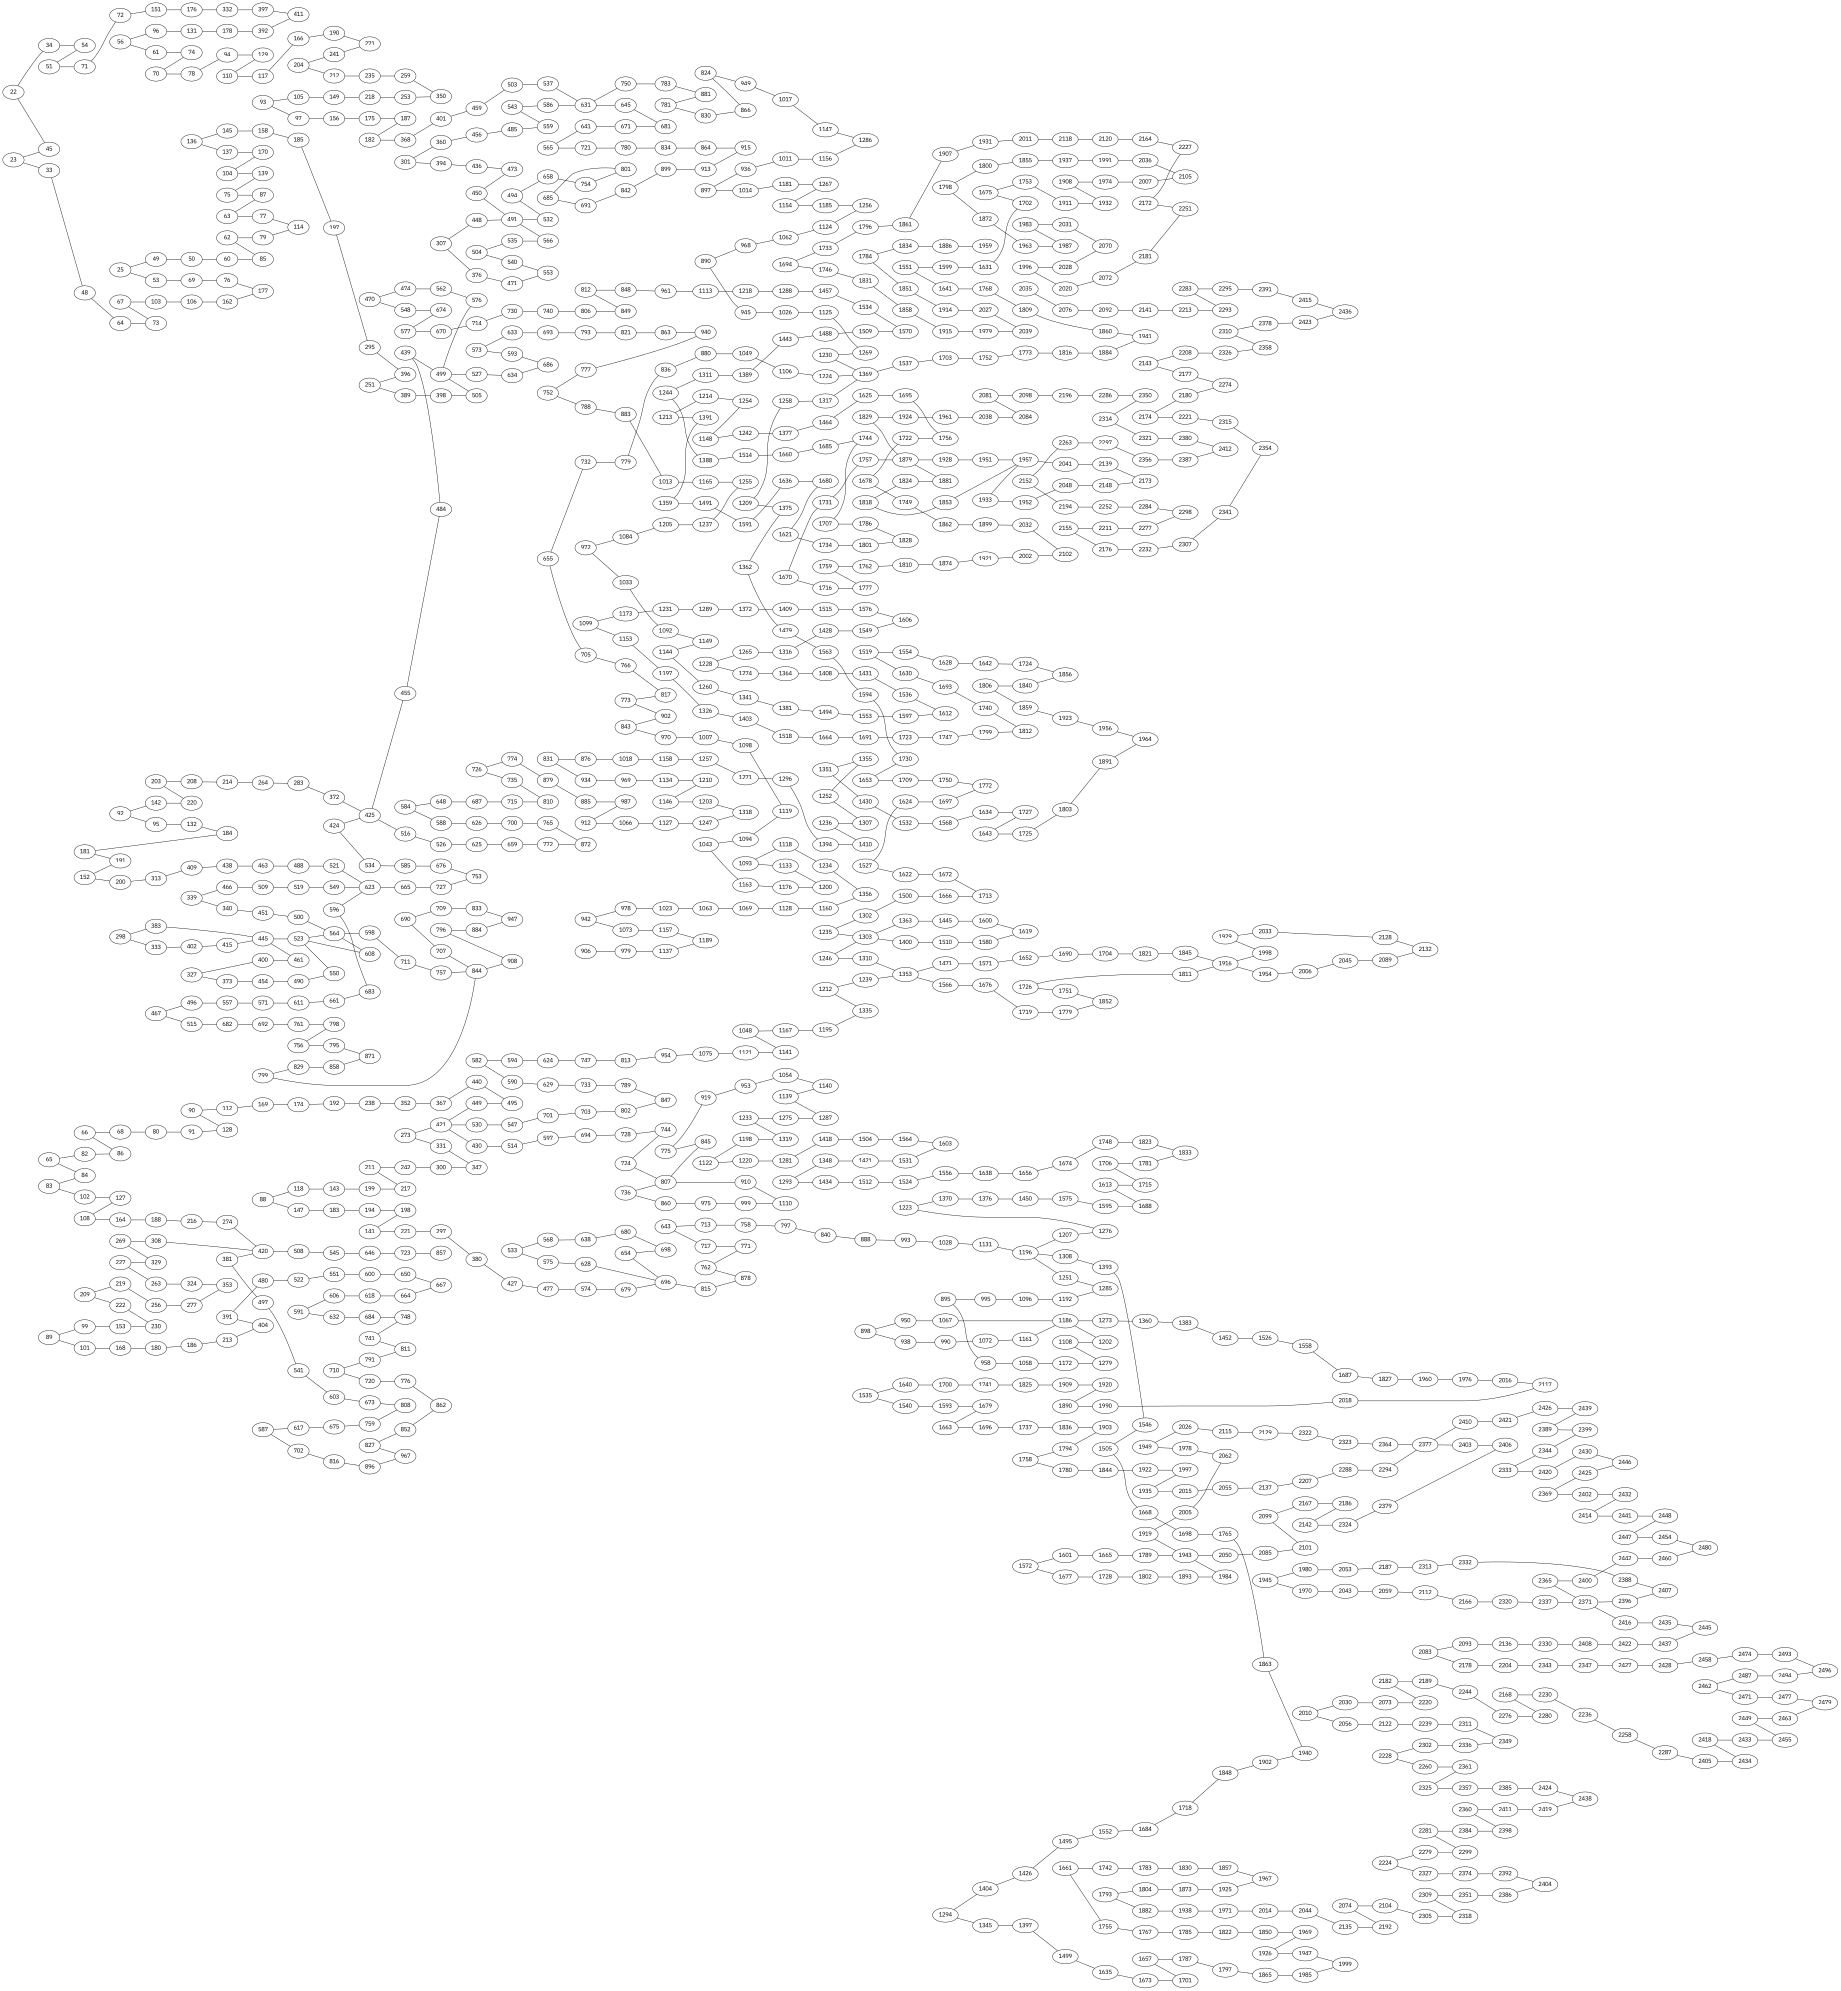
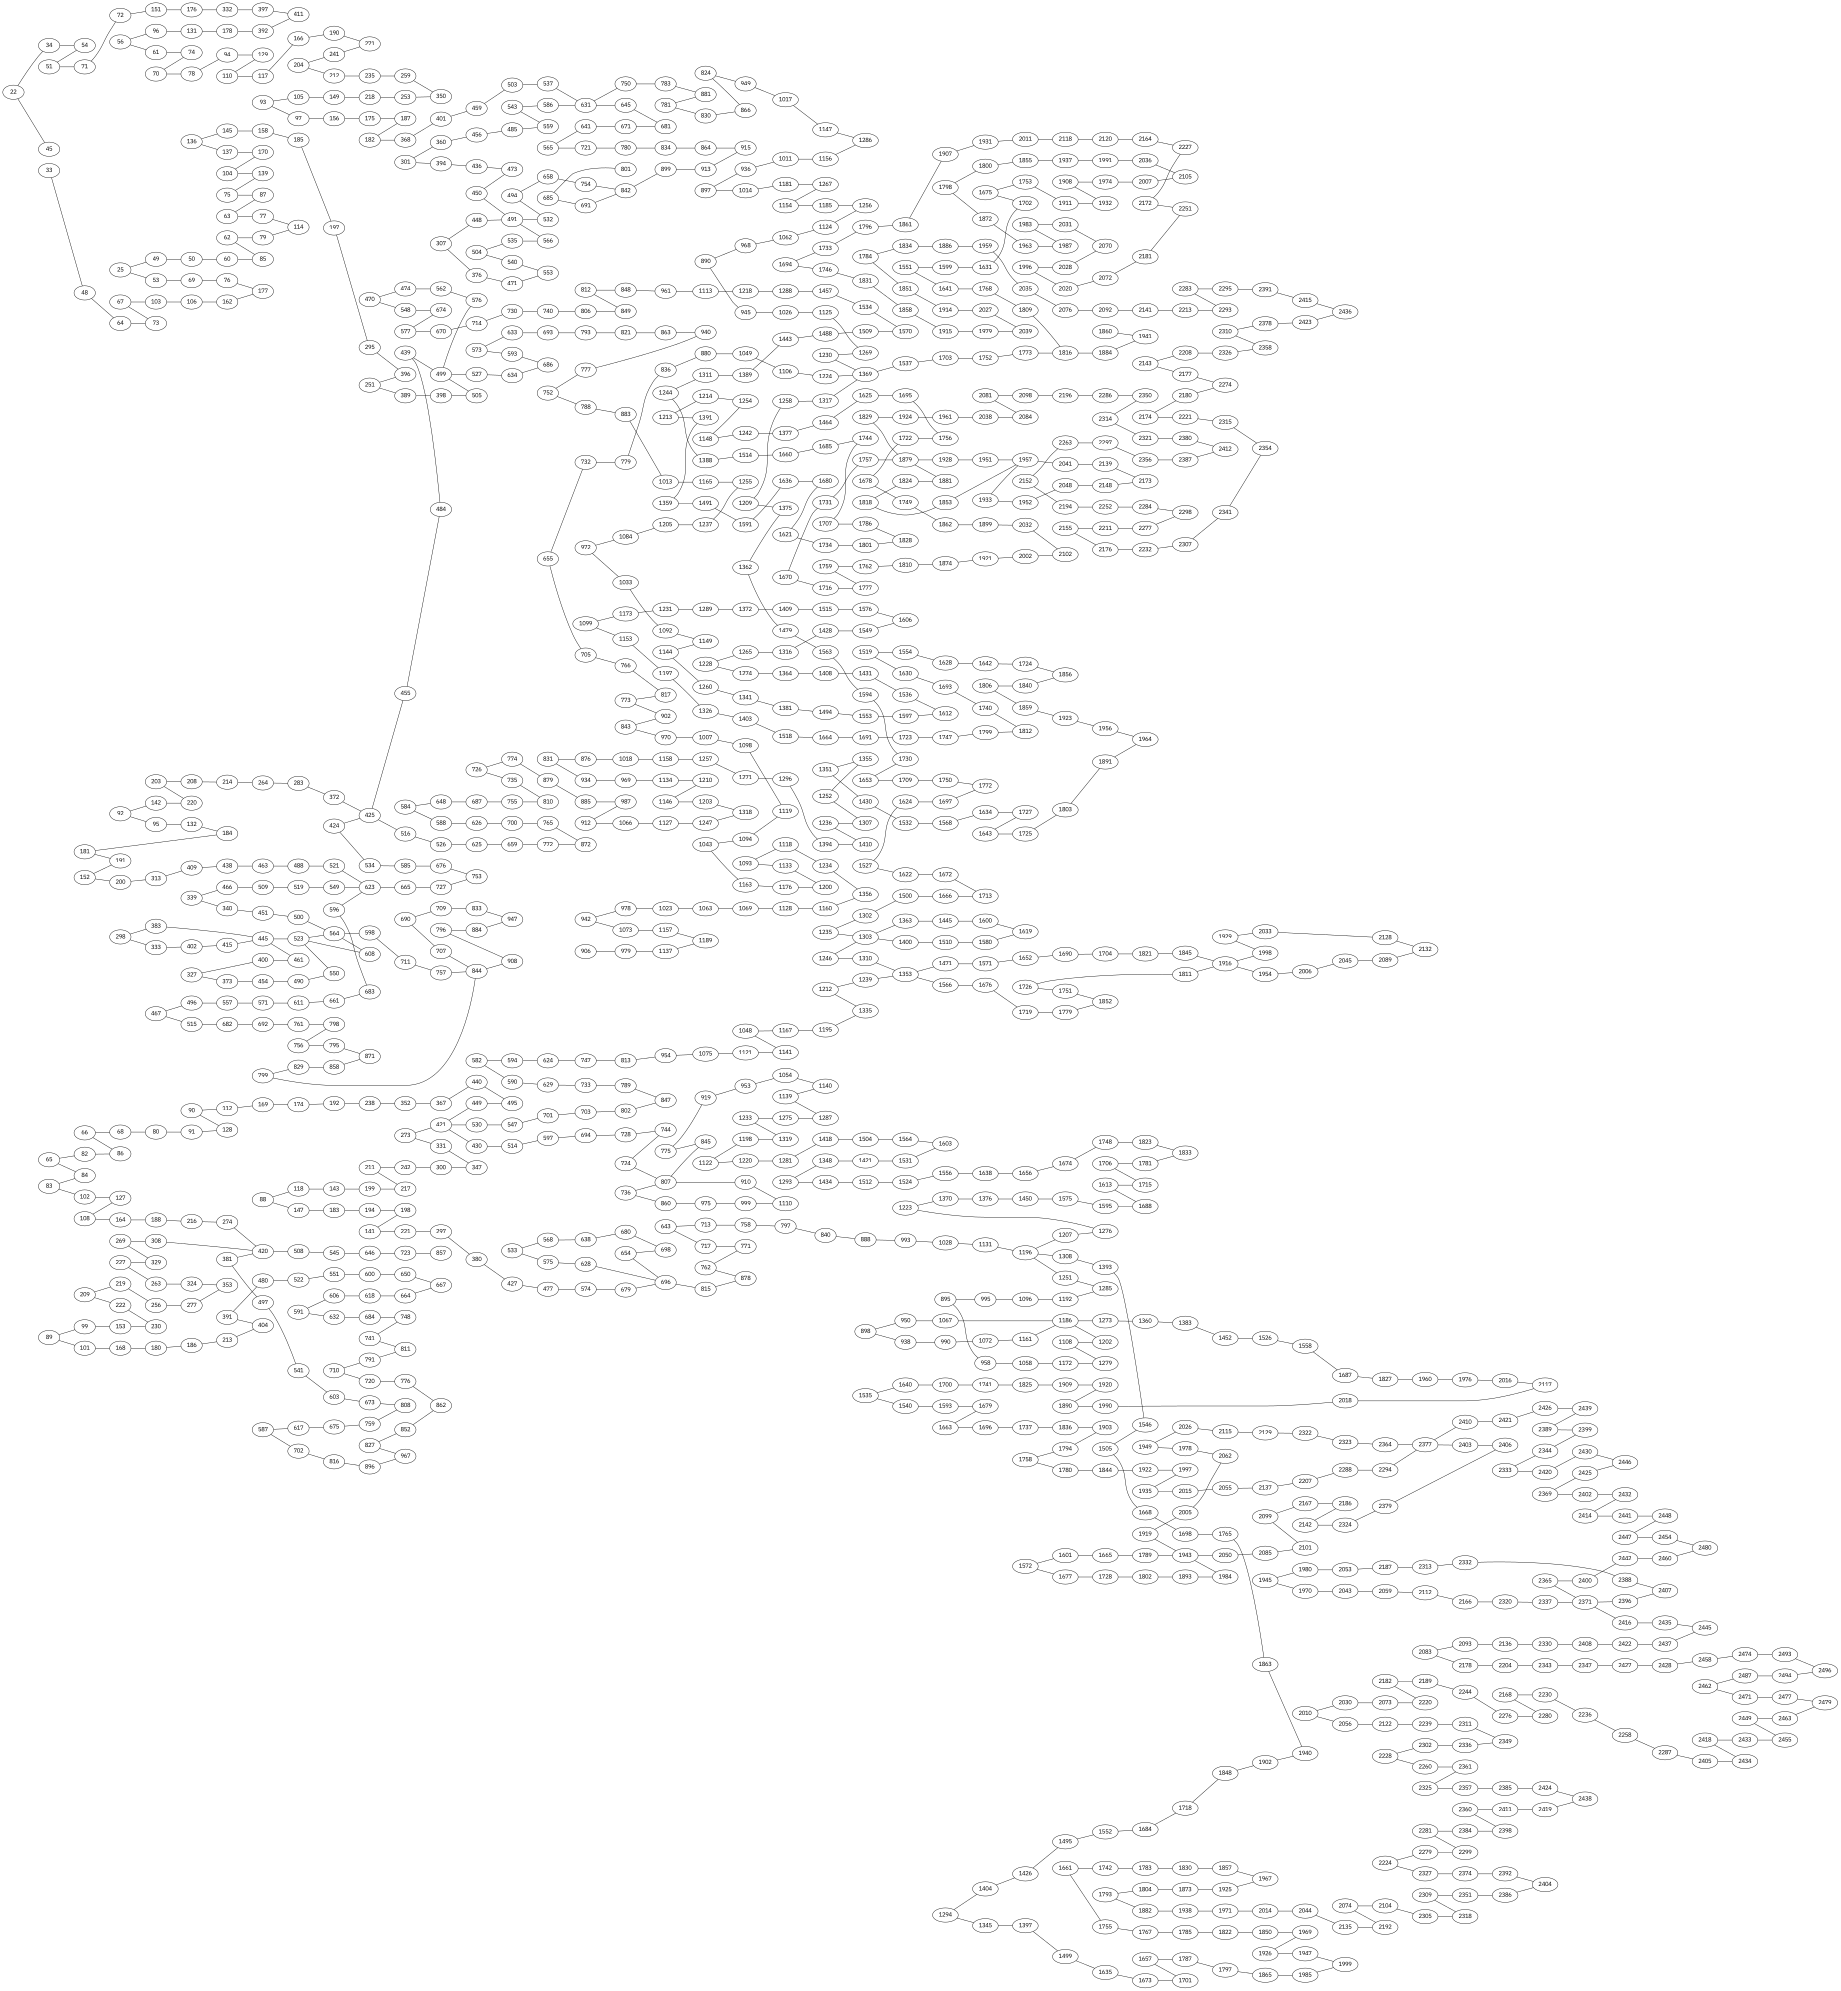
node "23": removed
edge "801" -- "754": now "842" -- "754"
edge "1959" -- "2035": added
edge "1809" -- "1860": now "1809" -- "1816"
node "715": label "715" -> "755"
